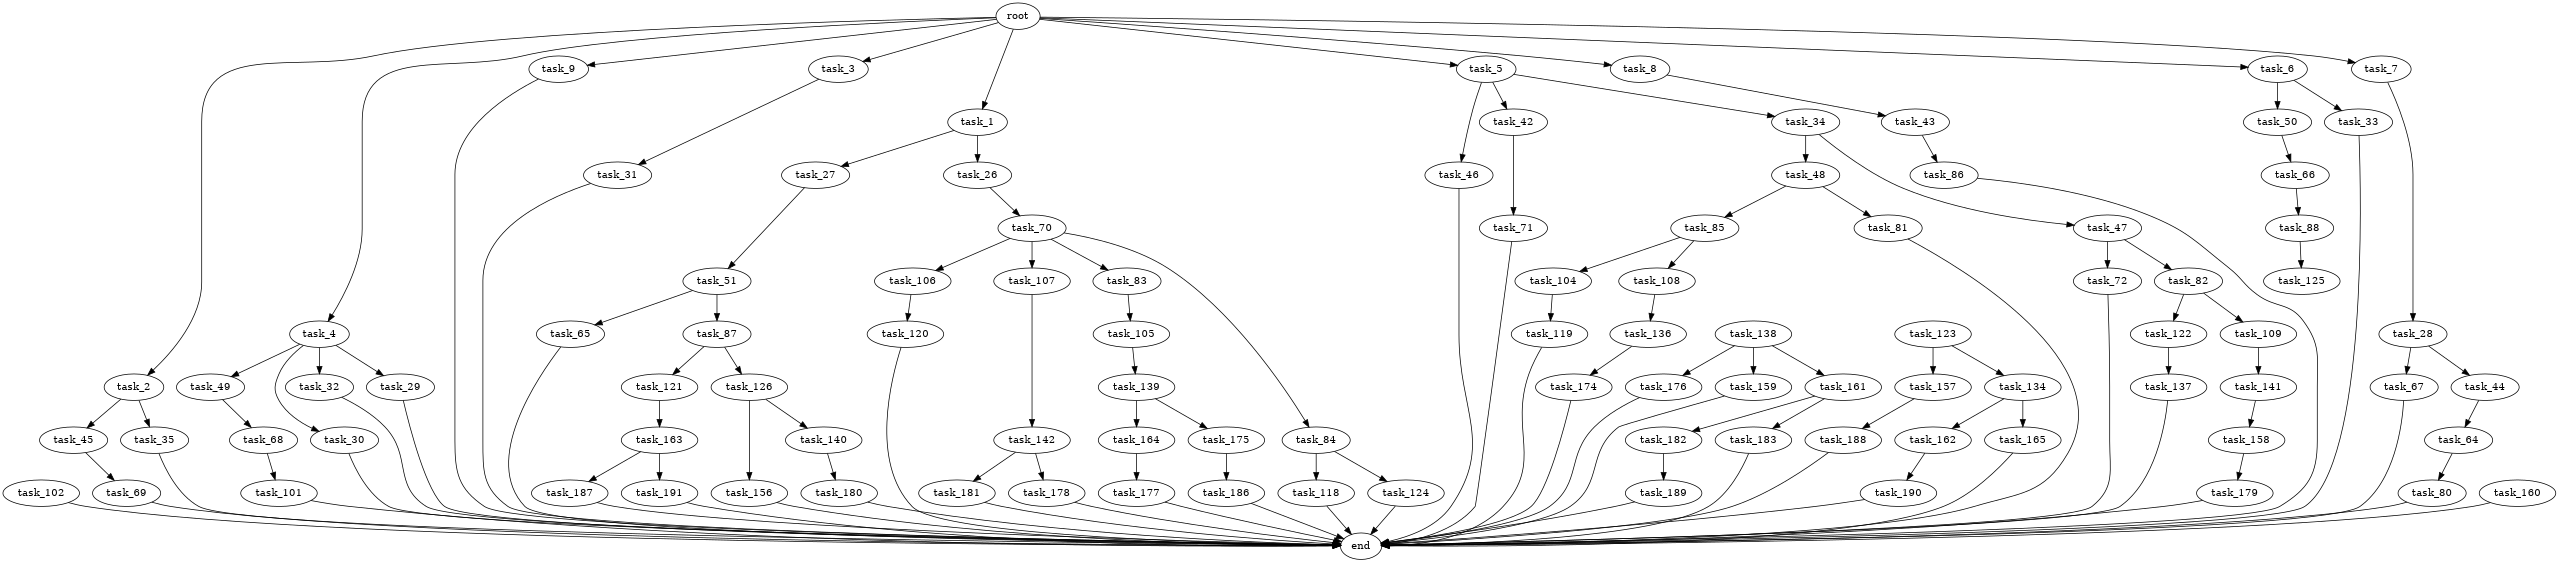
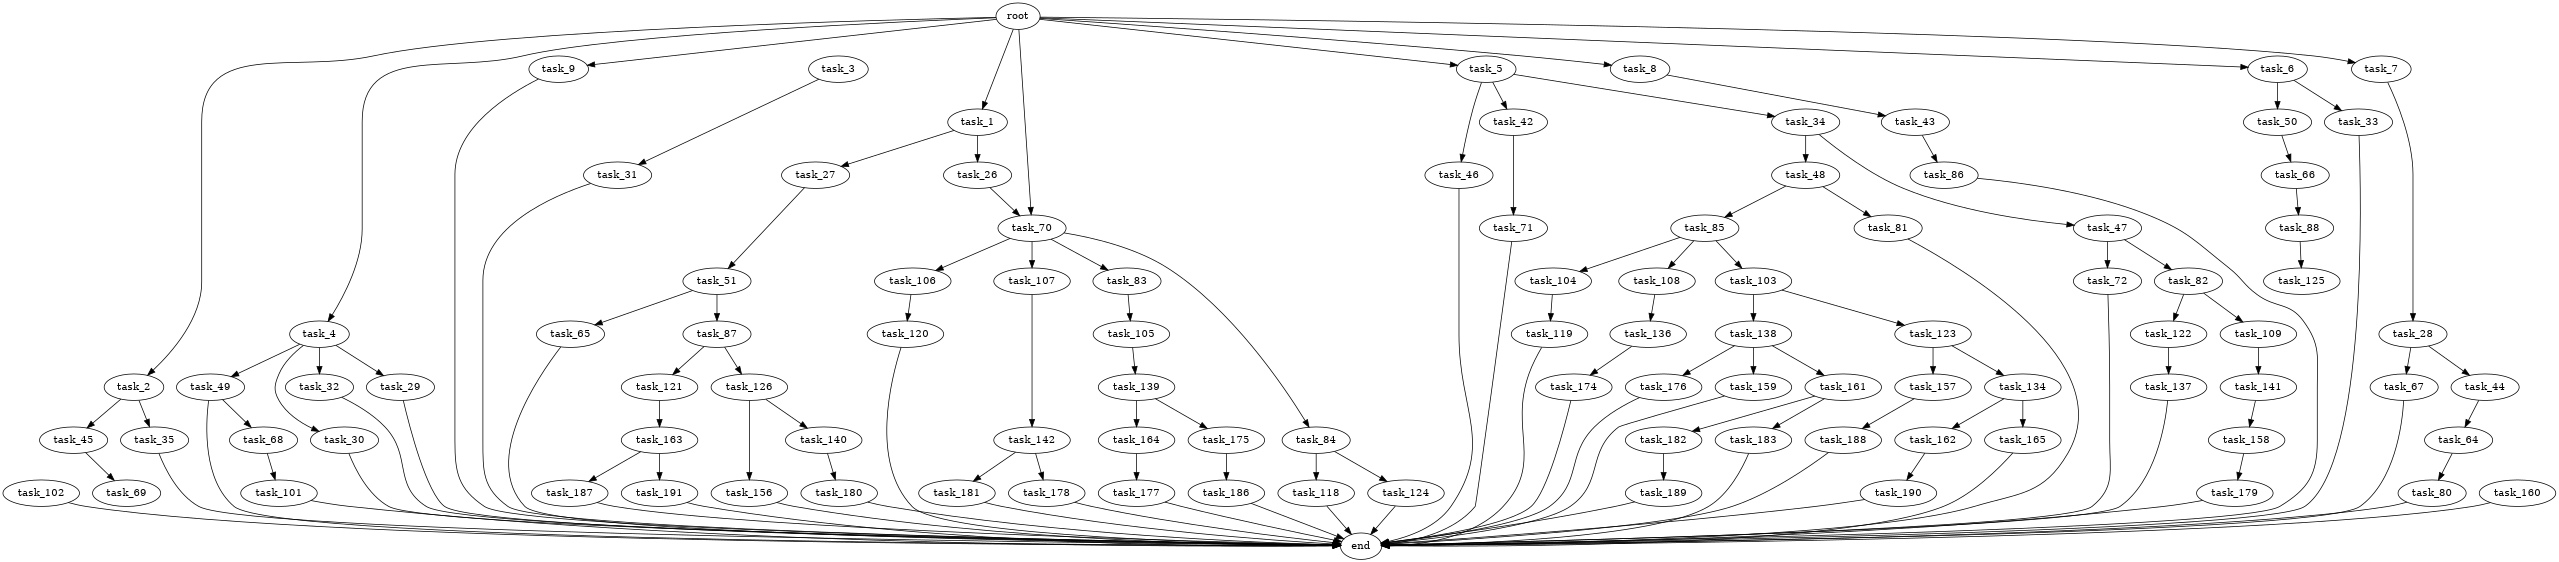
edge "root" -> "task_3": now "root" -> "task_70"
node "task_103": added
edge "task_69" -> "end": now "task_49" -> "end"
